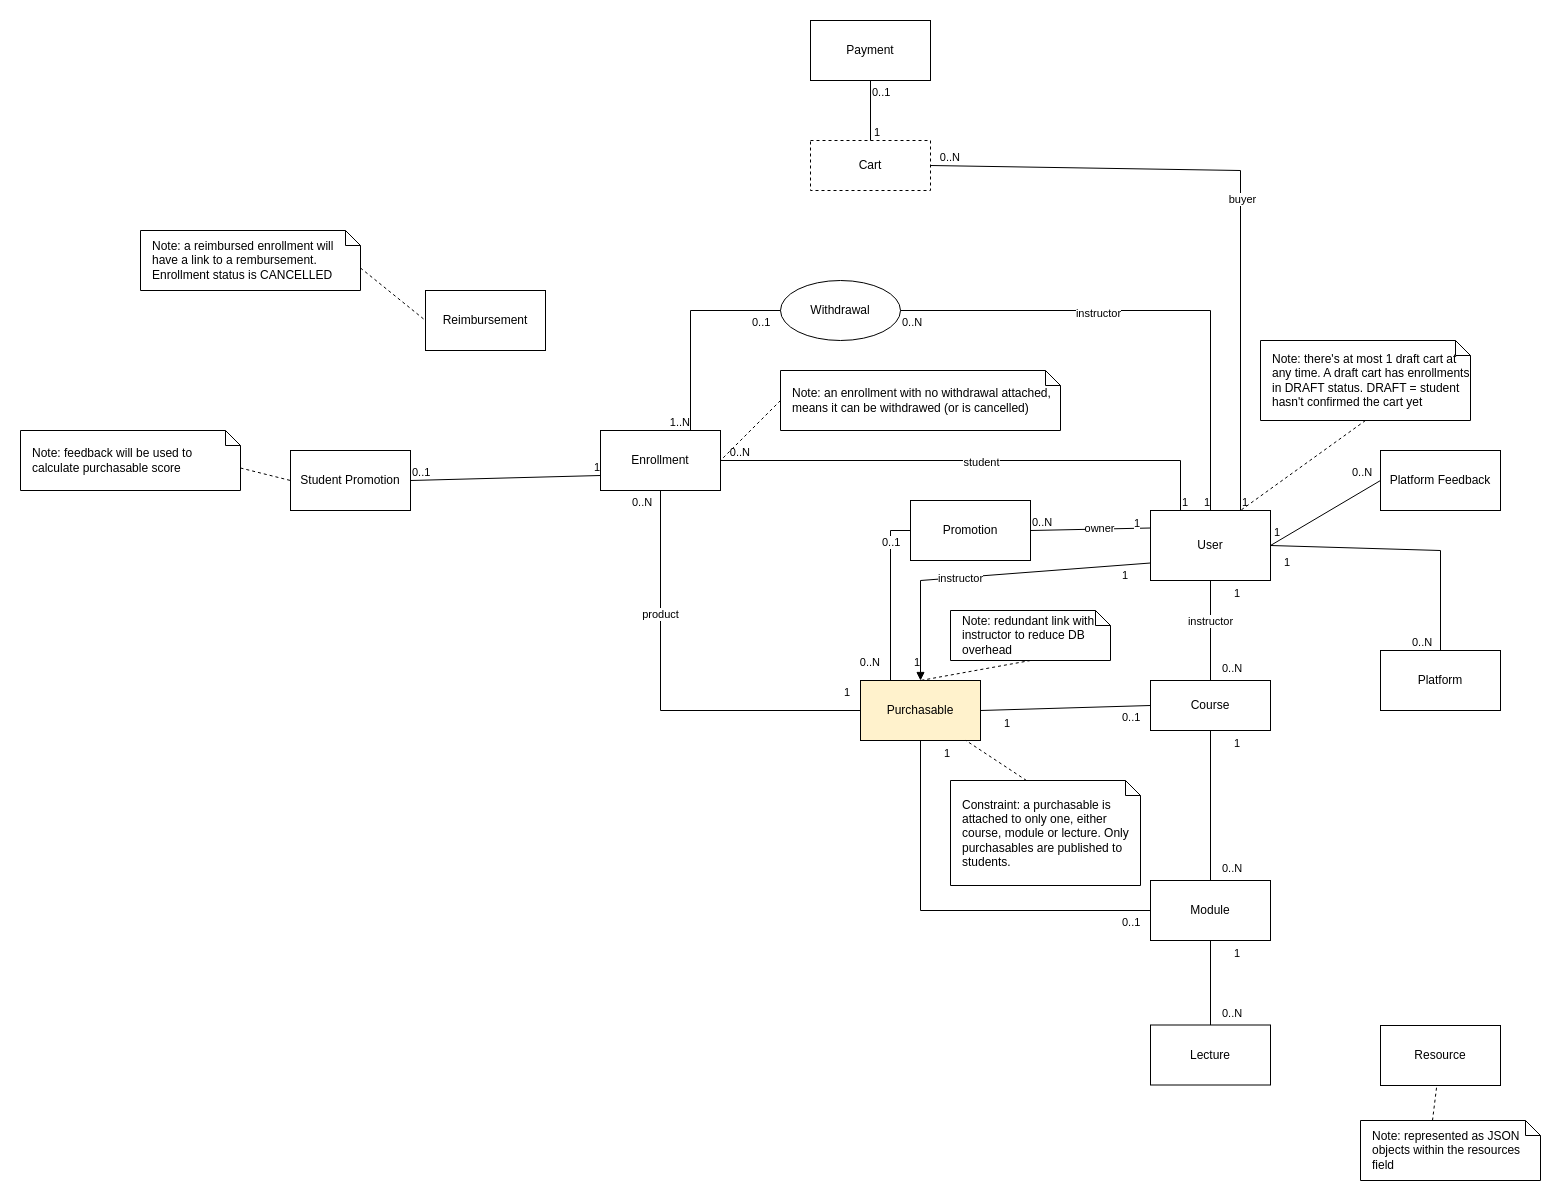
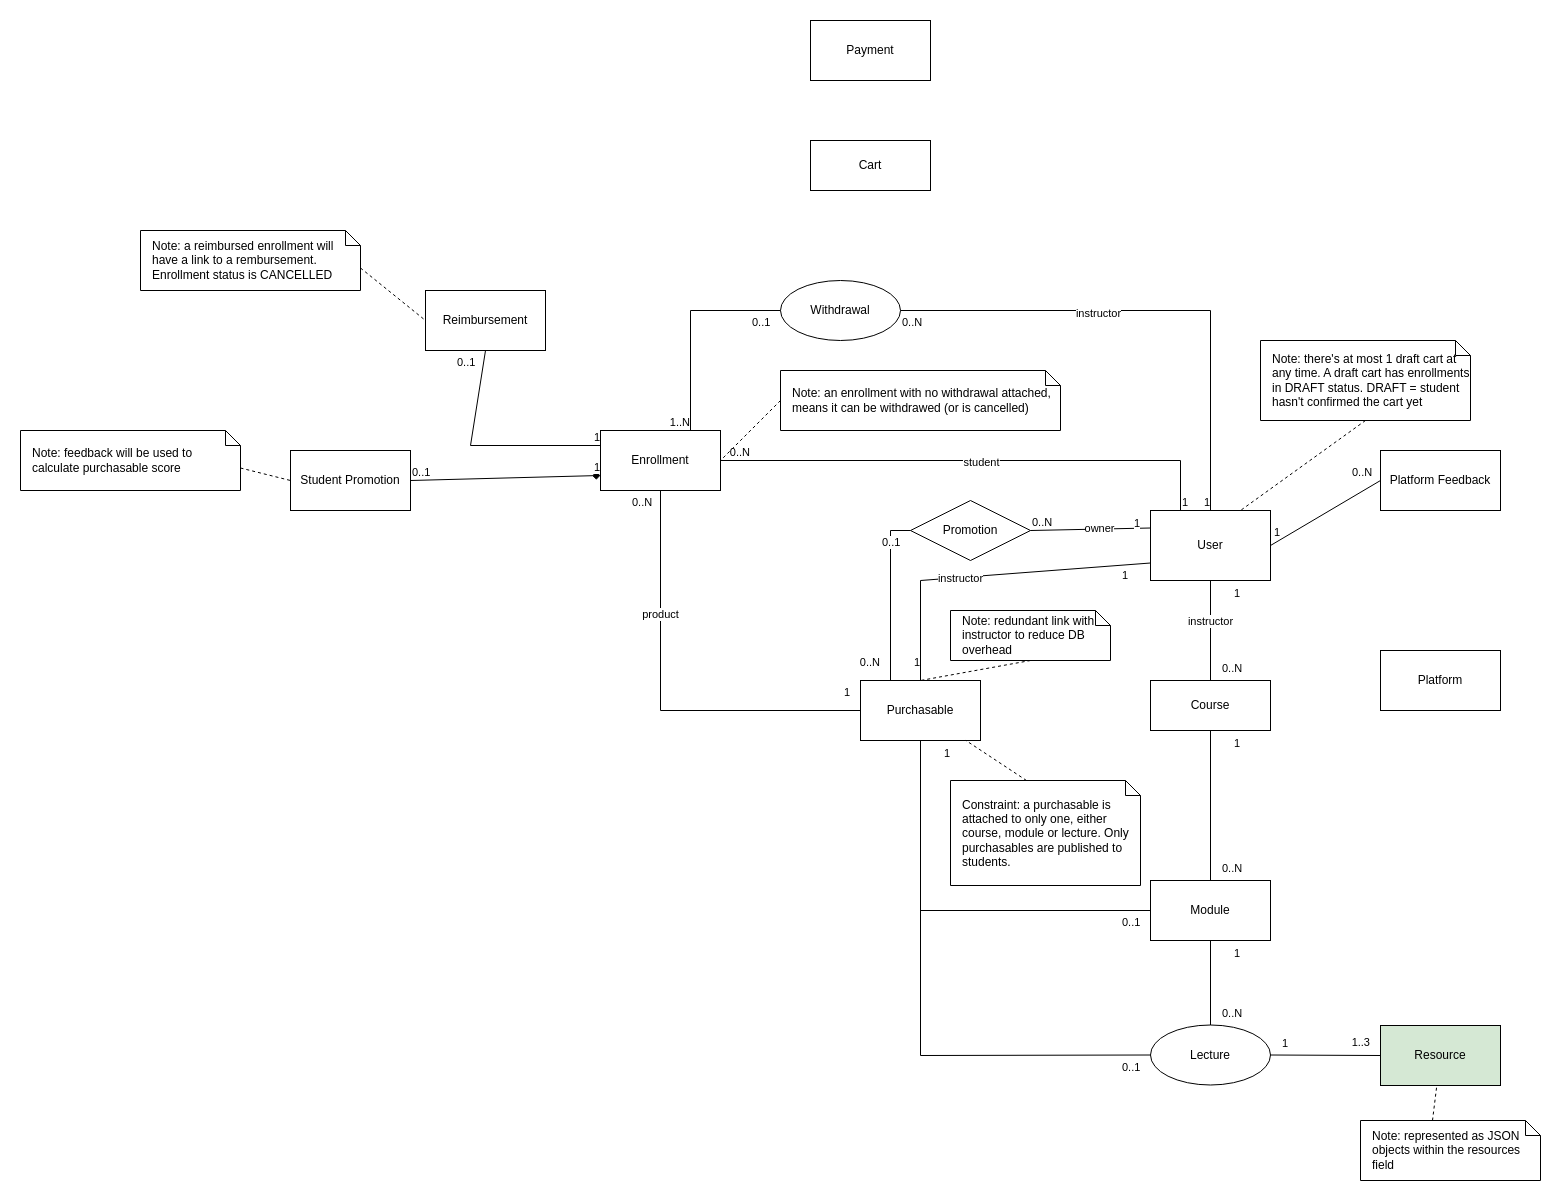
edge "Payment" -- "Cart": removed, labels "0..1", "1"
node "Cart": style dashed -> solid
edge "Cart" -- "User": removed, labels "0..N", "buyer", "1"
edge "Reimbursement" -- "Enrollment": added, labels "0..1", "1"
edge "Enrollment" -- "Student Promotion": arrowhead none -> diamond
node "Promotion": shape rectangle -> diamond
edge "User" -- "Platform": removed, labels "1", "0..N"
edge "User" -> "Purchasable": arrowhead block -> none
edge "Course" -- "Purchasable": removed, labels "0..1", "1"
node "Purchasable": fillcolor #fff2cc -> #ffffff
edge "Purchasable" -- "Lecture": added, labels "1", "0..1"
node "Lecture": shape rectangle -> ellipse
edge "Lecture" -- "Resource": added, labels "1", "1..3"
node "Resource": fillcolor #ffffff -> #d5e8d4
